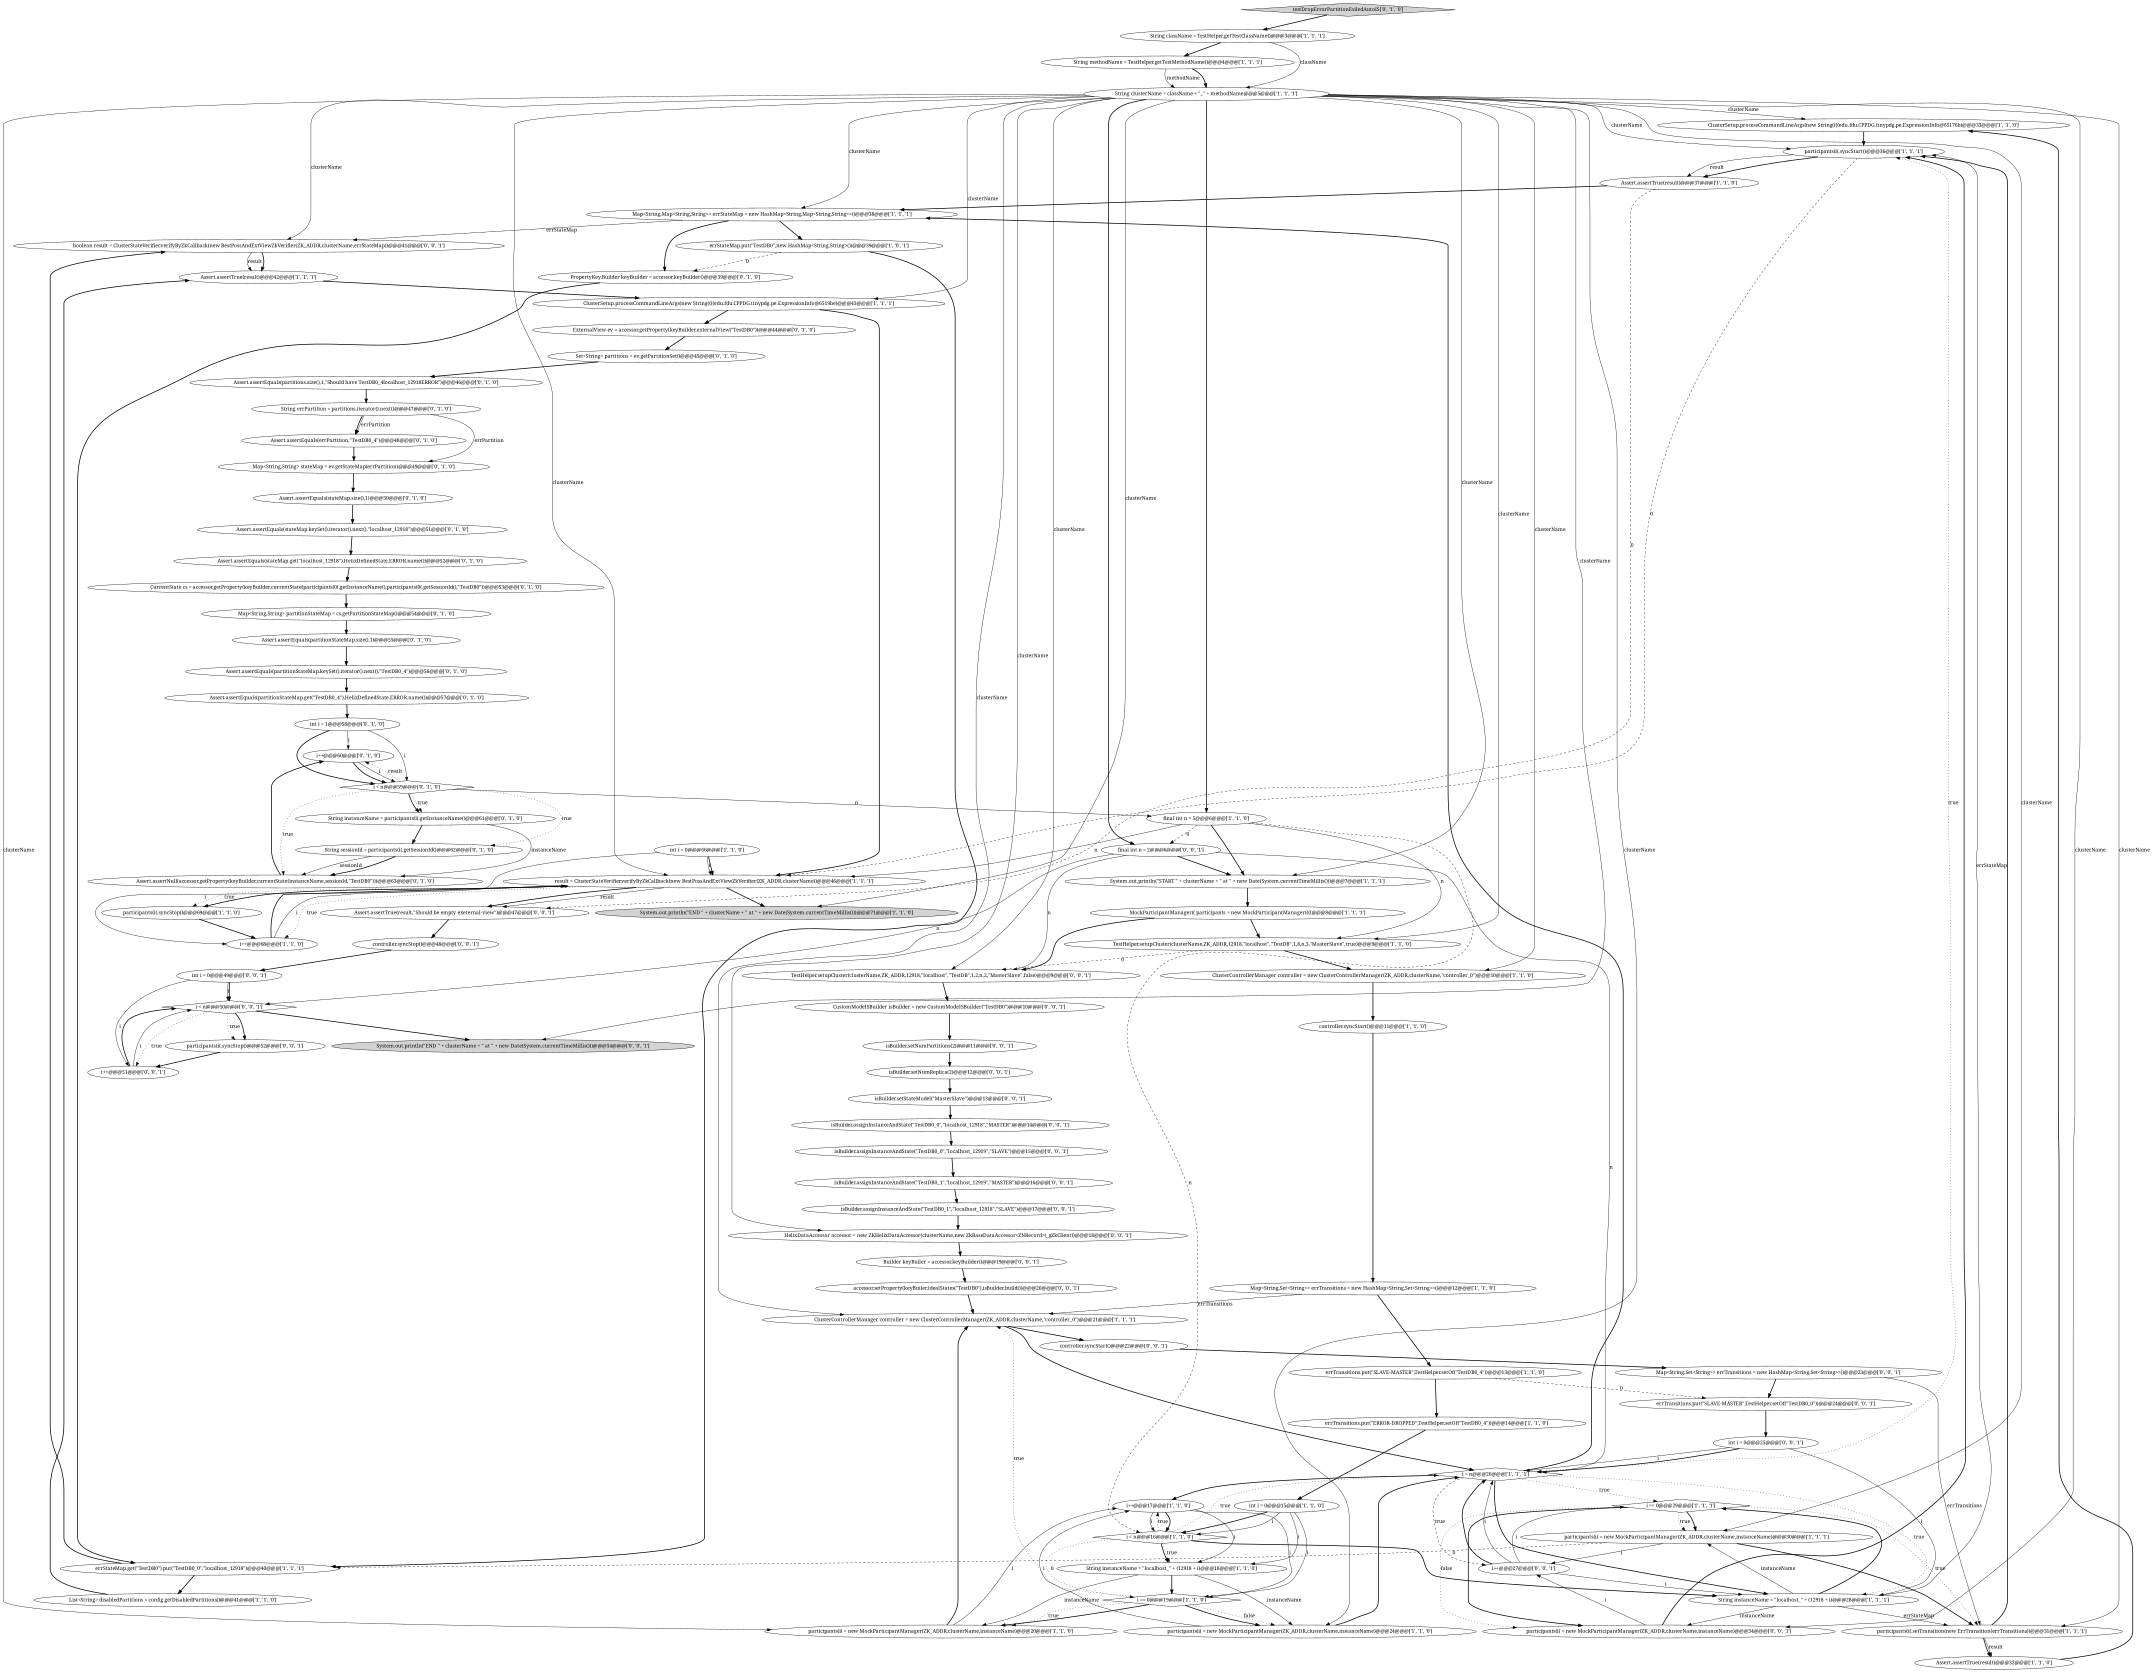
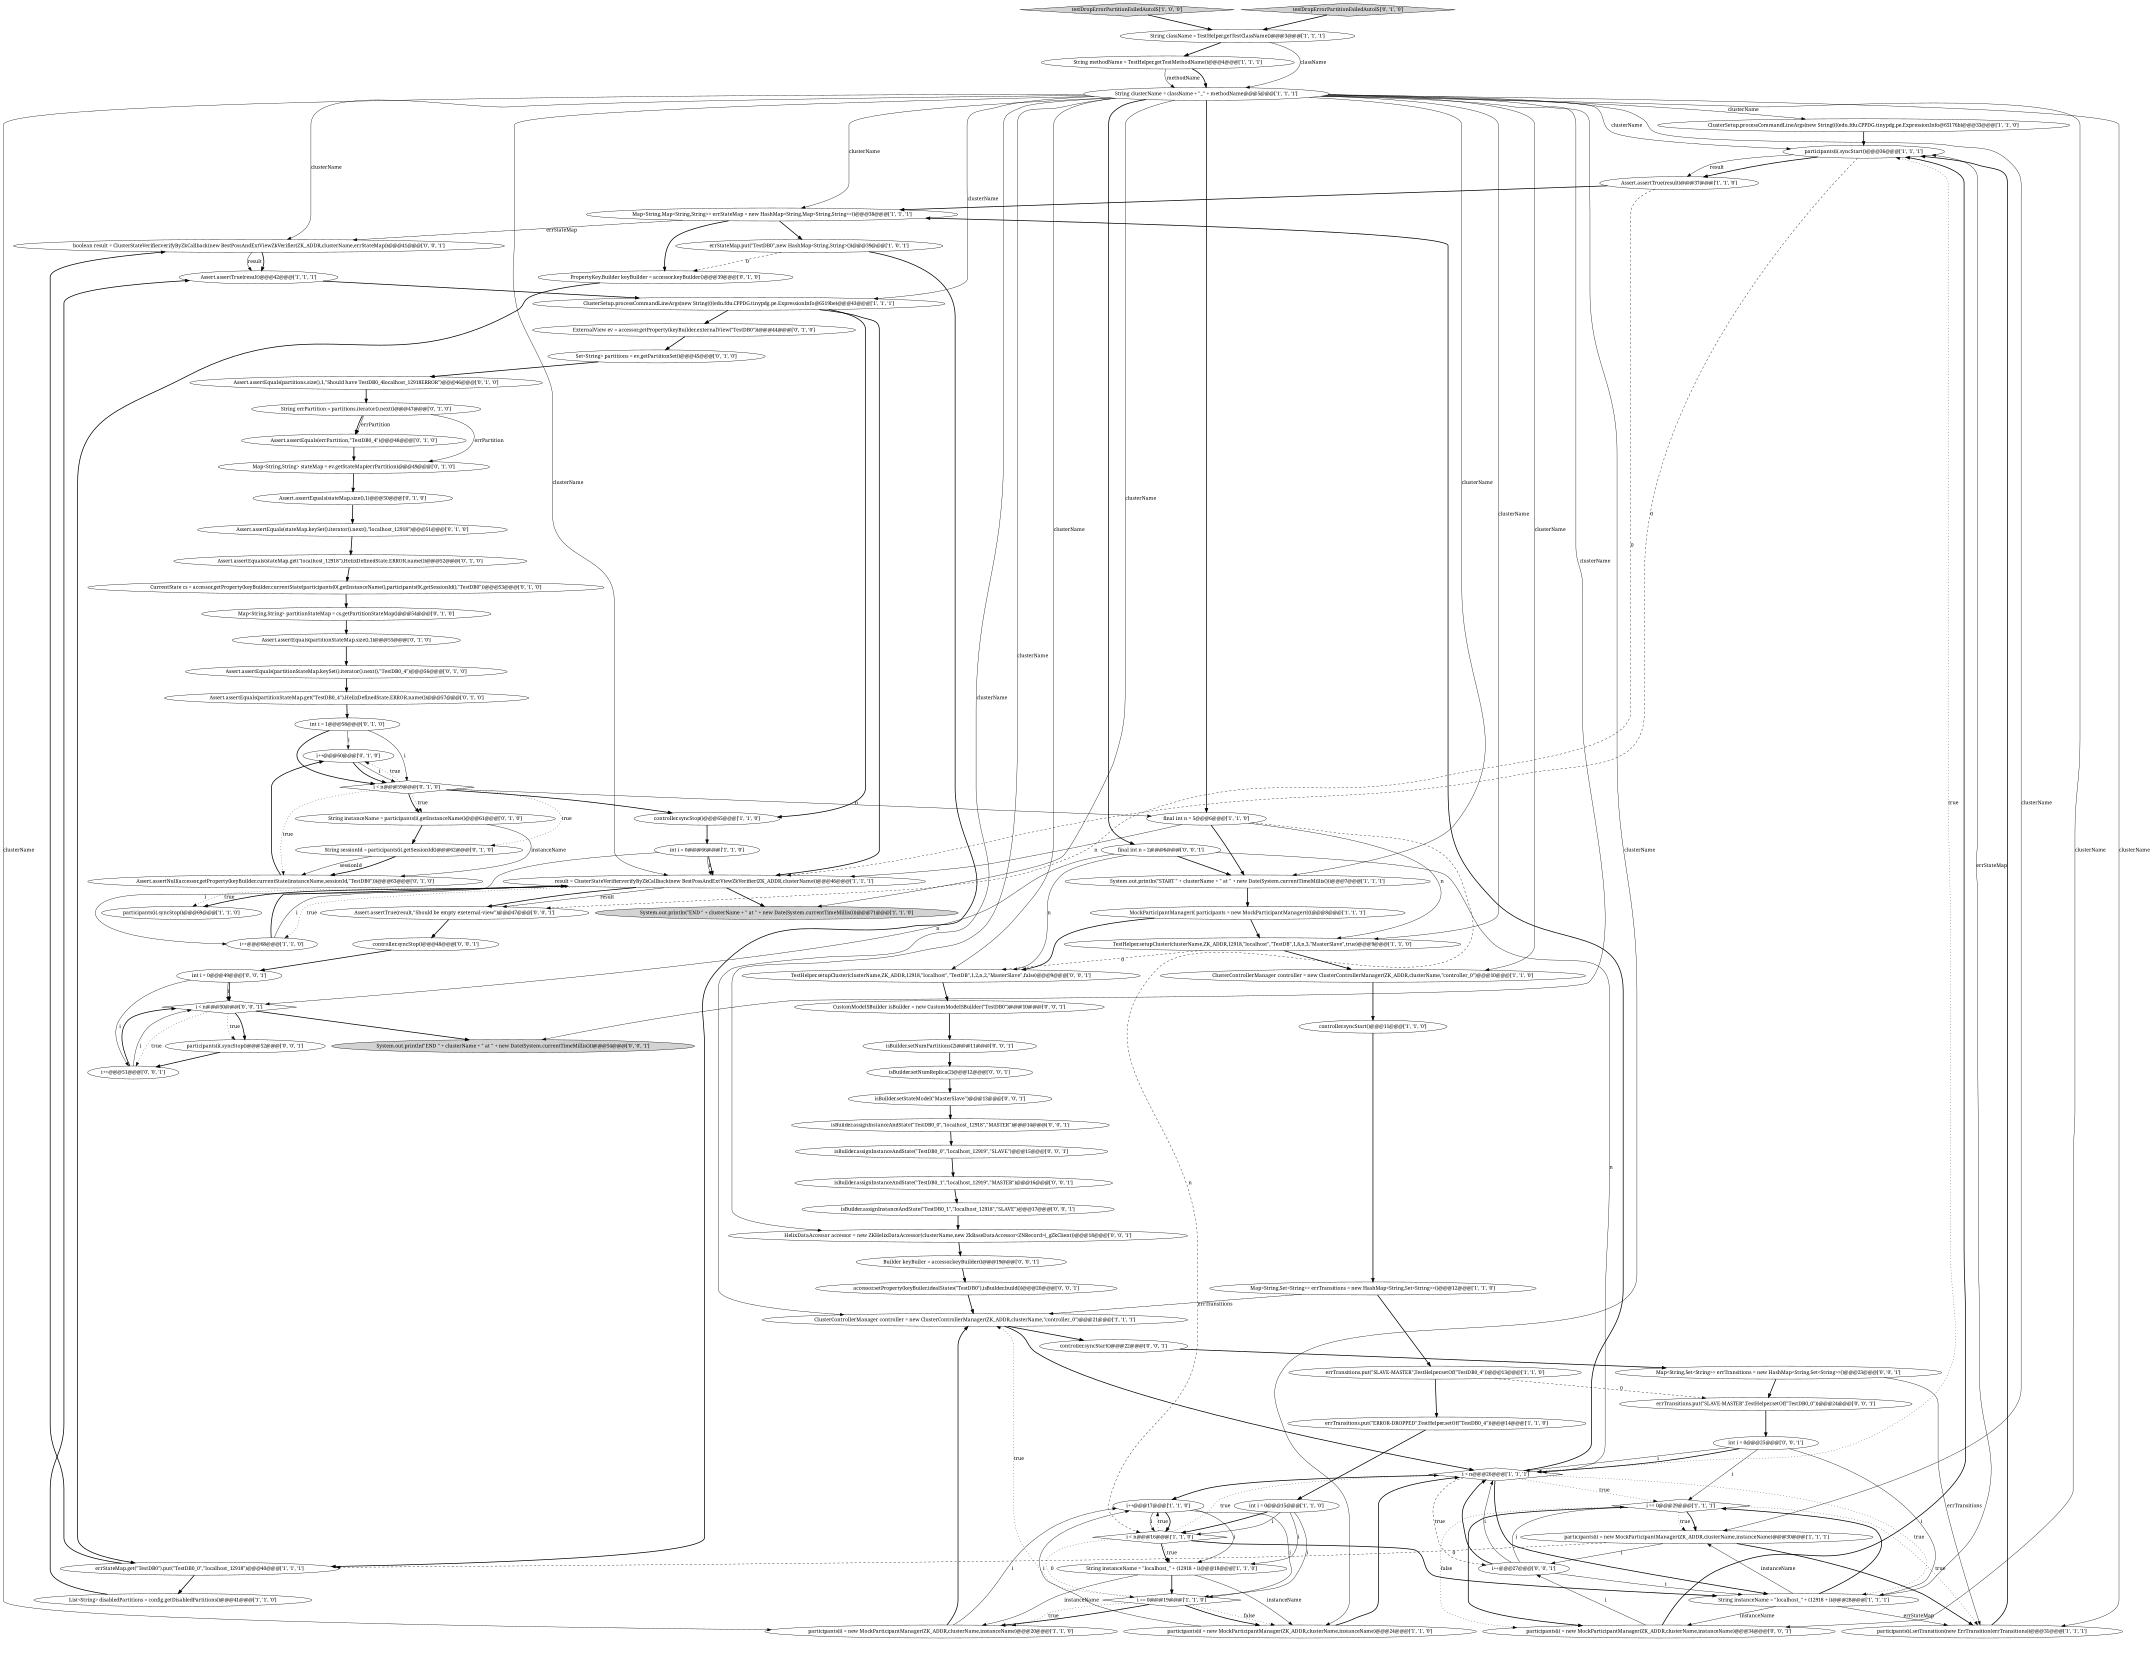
node "testDropErrorPartitionFailedAutoIS['1', '0', '0']": added
edge "i < n@@@59@@@['0', '1', '0']" -> "i++@@@60@@@['0', '1', '0']": label "result" -> "true"
node "controller.syncStop()@@@65@@@['1', '1', '0']": added
edge "final int n = 5@@@6@@@['1', '1', '0']" -> "final int n = 2@@@6@@@['0', '0', '1']": removed, label "0"
edge "participants(i(.syncStop()@@@69@@@['1', '1', '0']" -> "i++@@@68@@@['1', '1', '0']": removed
edge "int i = 0@@@25@@@['0', '0', '1']" -> "i == 0@@@29@@@['1', '1', '1']": added, label "i"
node "Assert.assertTrue(result)@@@32@@@['1', '1', '0']": removed
